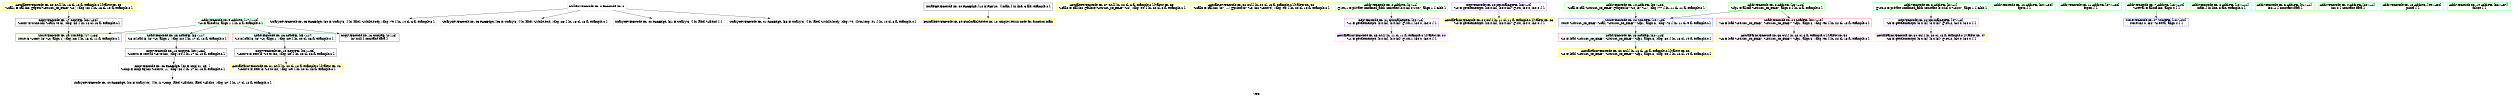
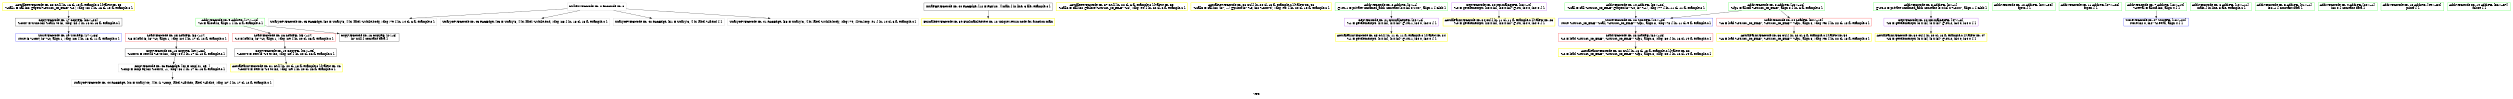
edge "AddrVFGNode ID: 9 AddrPE: [17<--18]" -> "StoreVFGNode ID: 29 StorePE: [17<--36]": removed
edge "AddrVFGNode ID: 9 AddrPE: [17<--18]" -> "LoadVFGNode ID: 25 LoadPE: [38<--17]": removed
